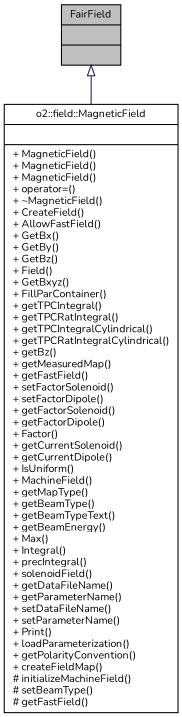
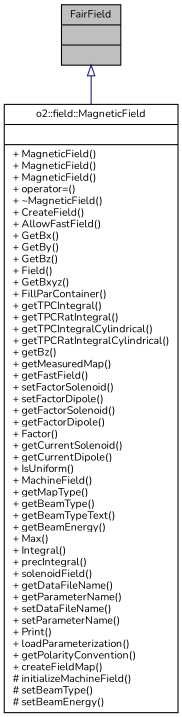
node "o2::field::MagneticField": text "# getFastField()" -> "# setBeamEnergy()"
